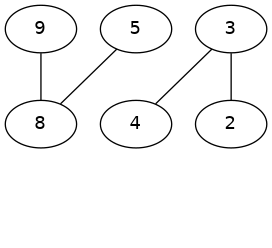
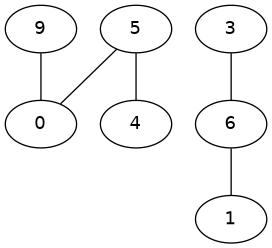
edge "3" -- "4": now "5" -- "4"
node "8": label "8" -> "0"
node "2": label "2" -> "6"
node "1": added
